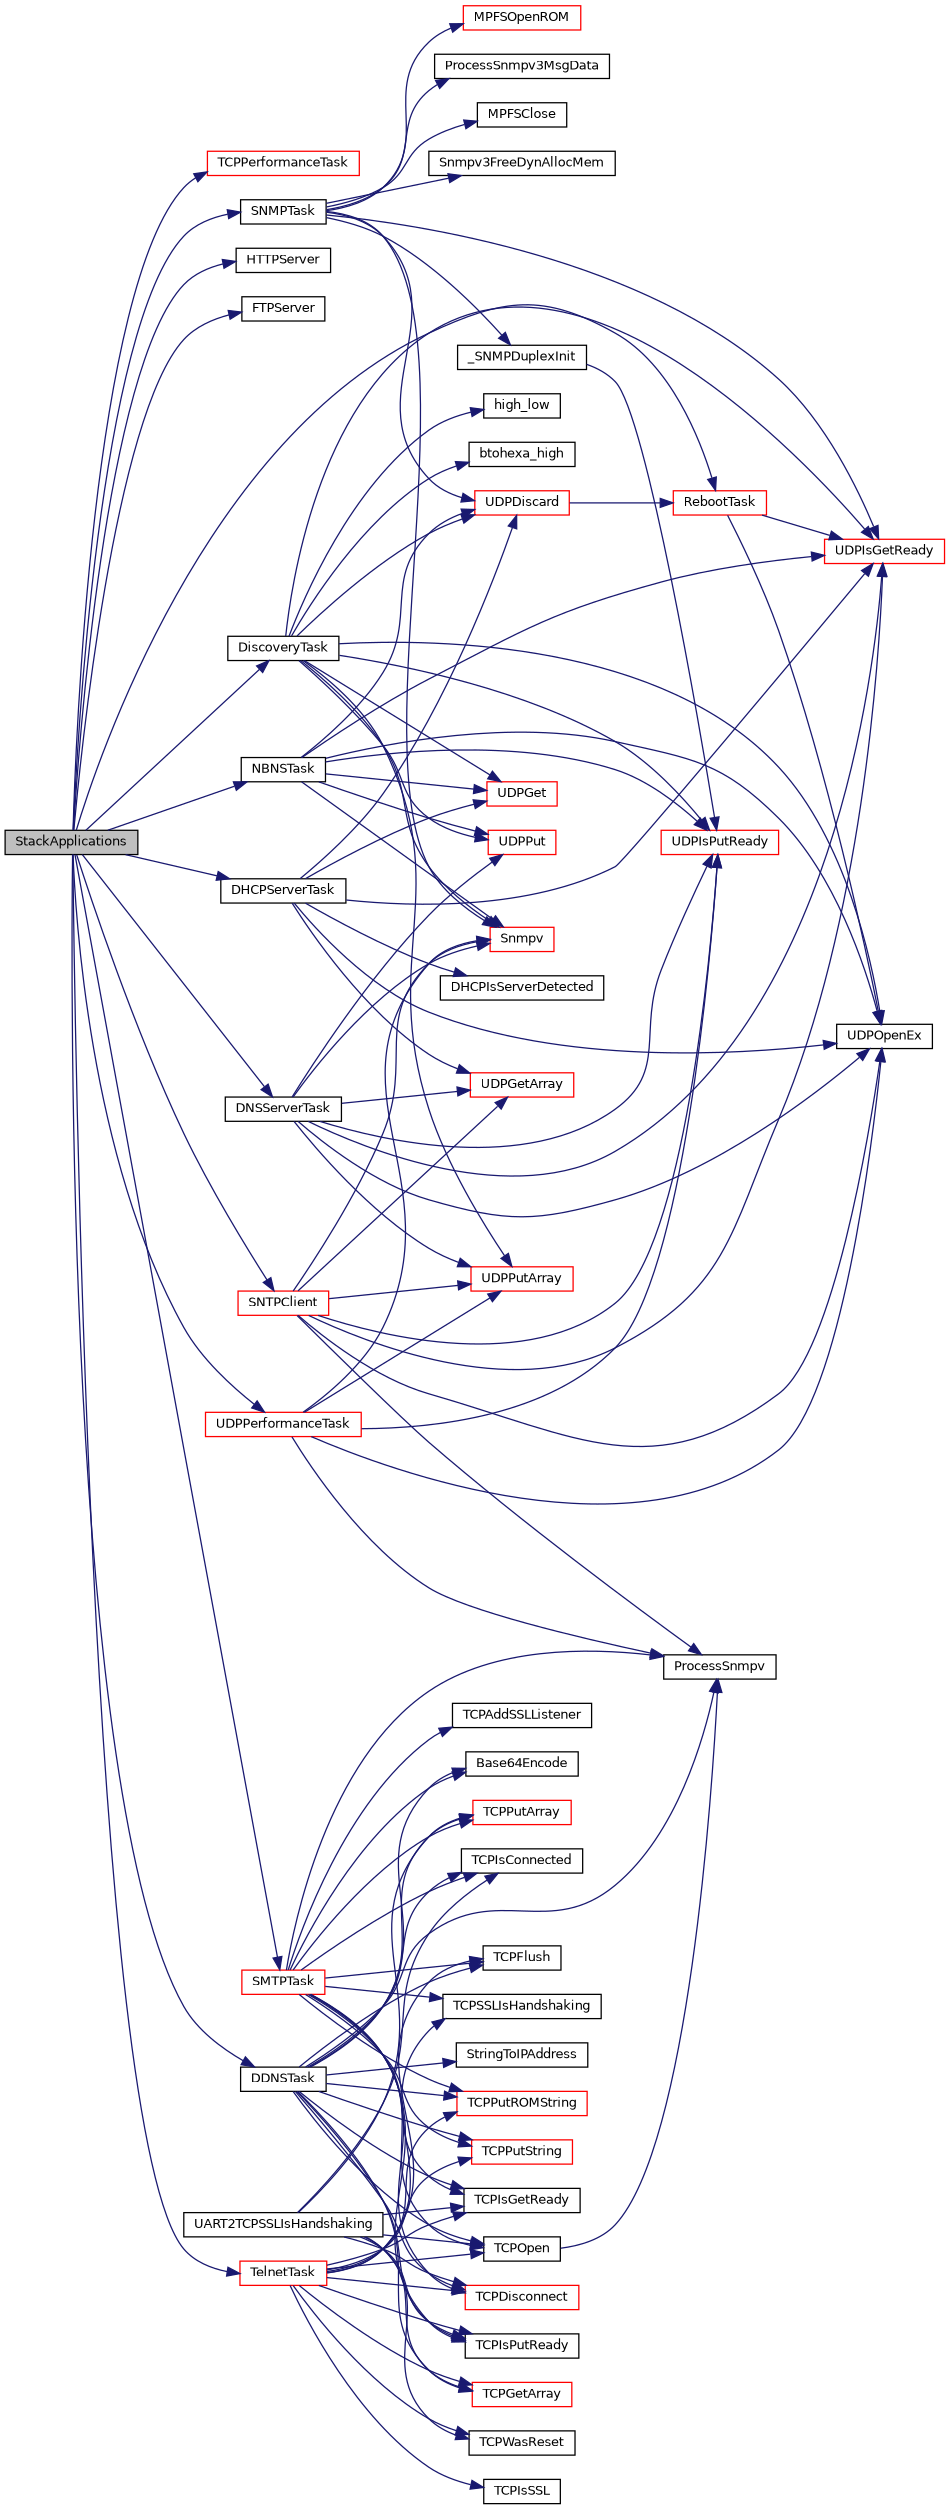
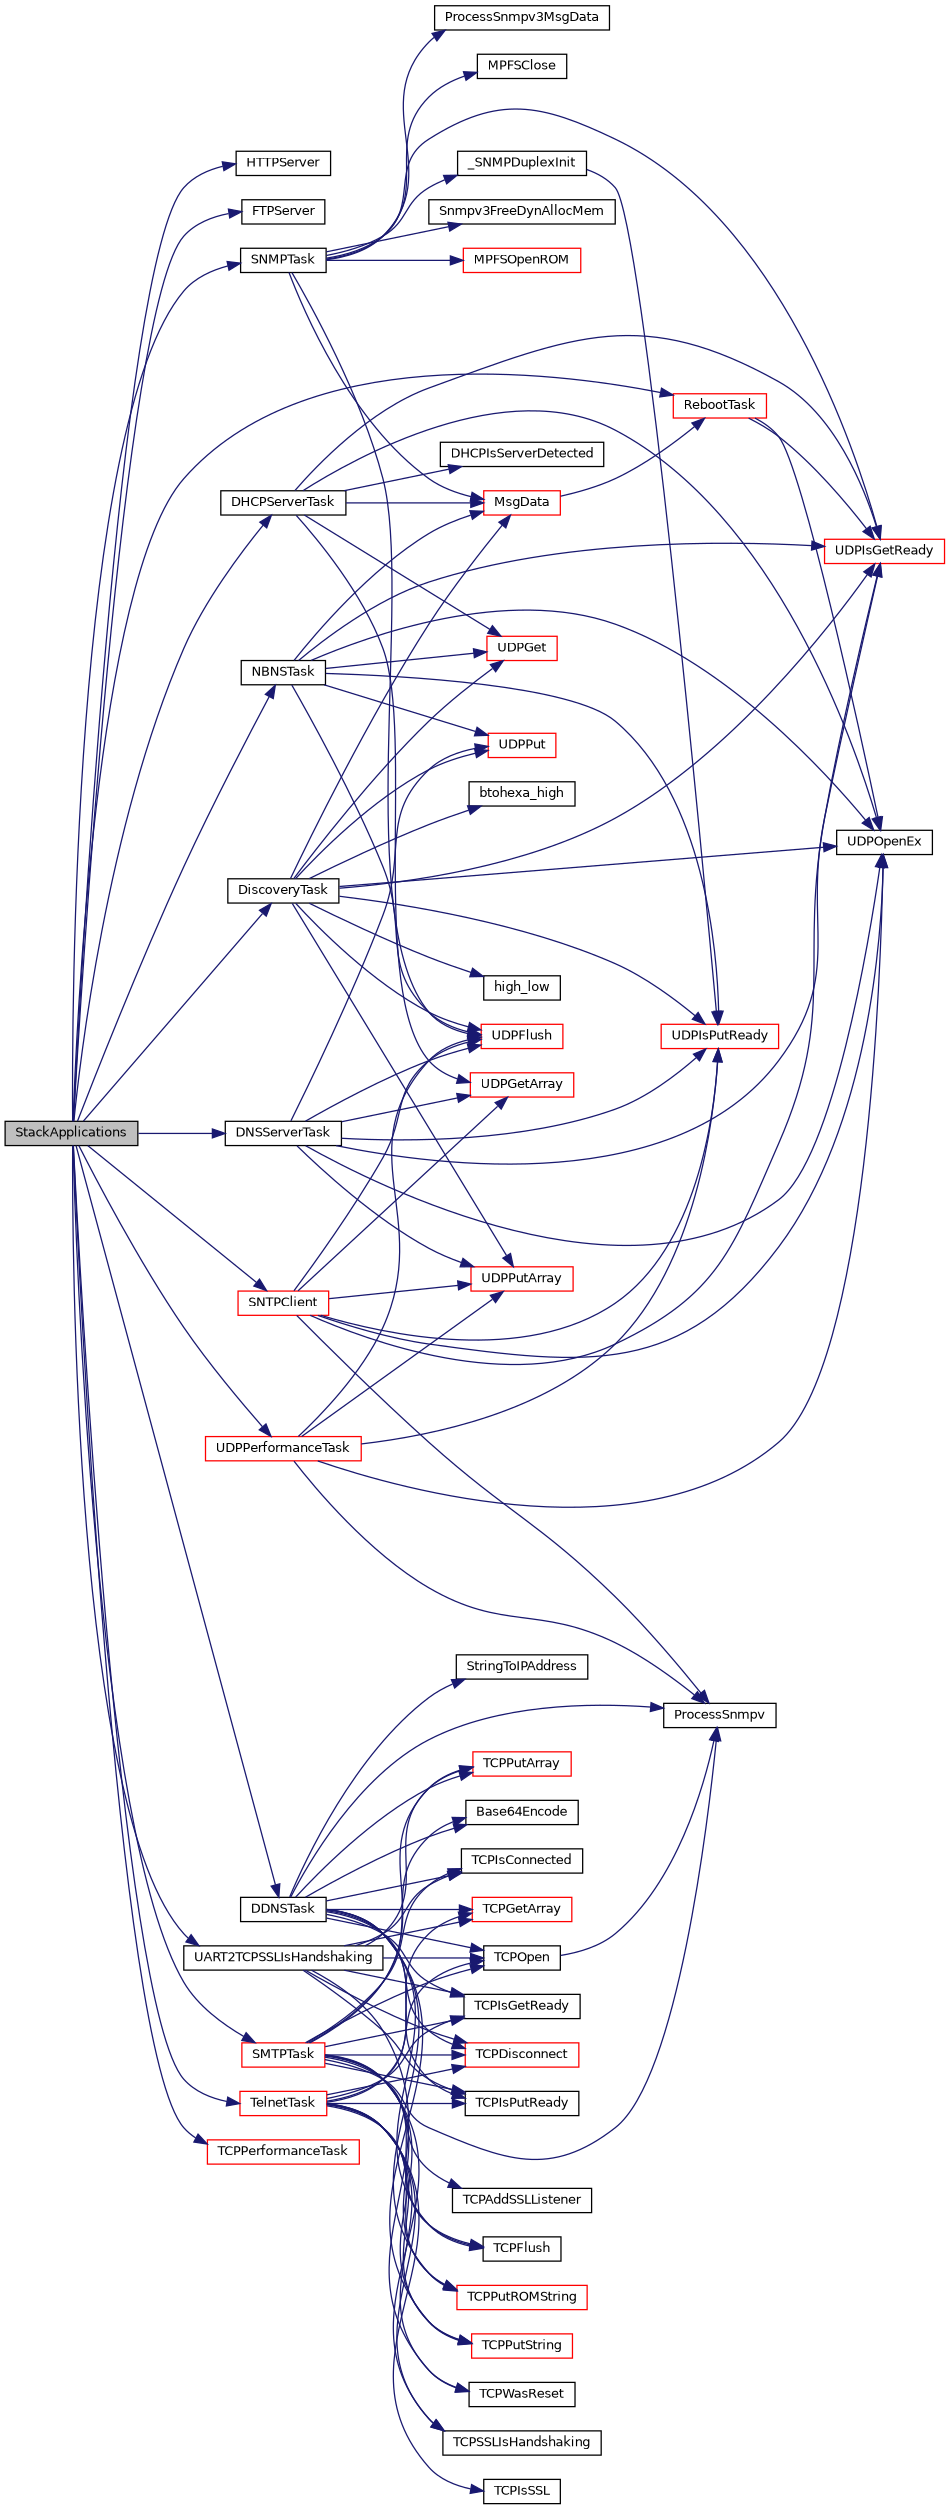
node "UDPDiscard": label "UDPDiscard" -> "MsgData"
node "Snmpv": label "Snmpv" -> "UDPFlush"
edge "StackApplications" -> "UART2TCPSSLIsHandshaking": added
